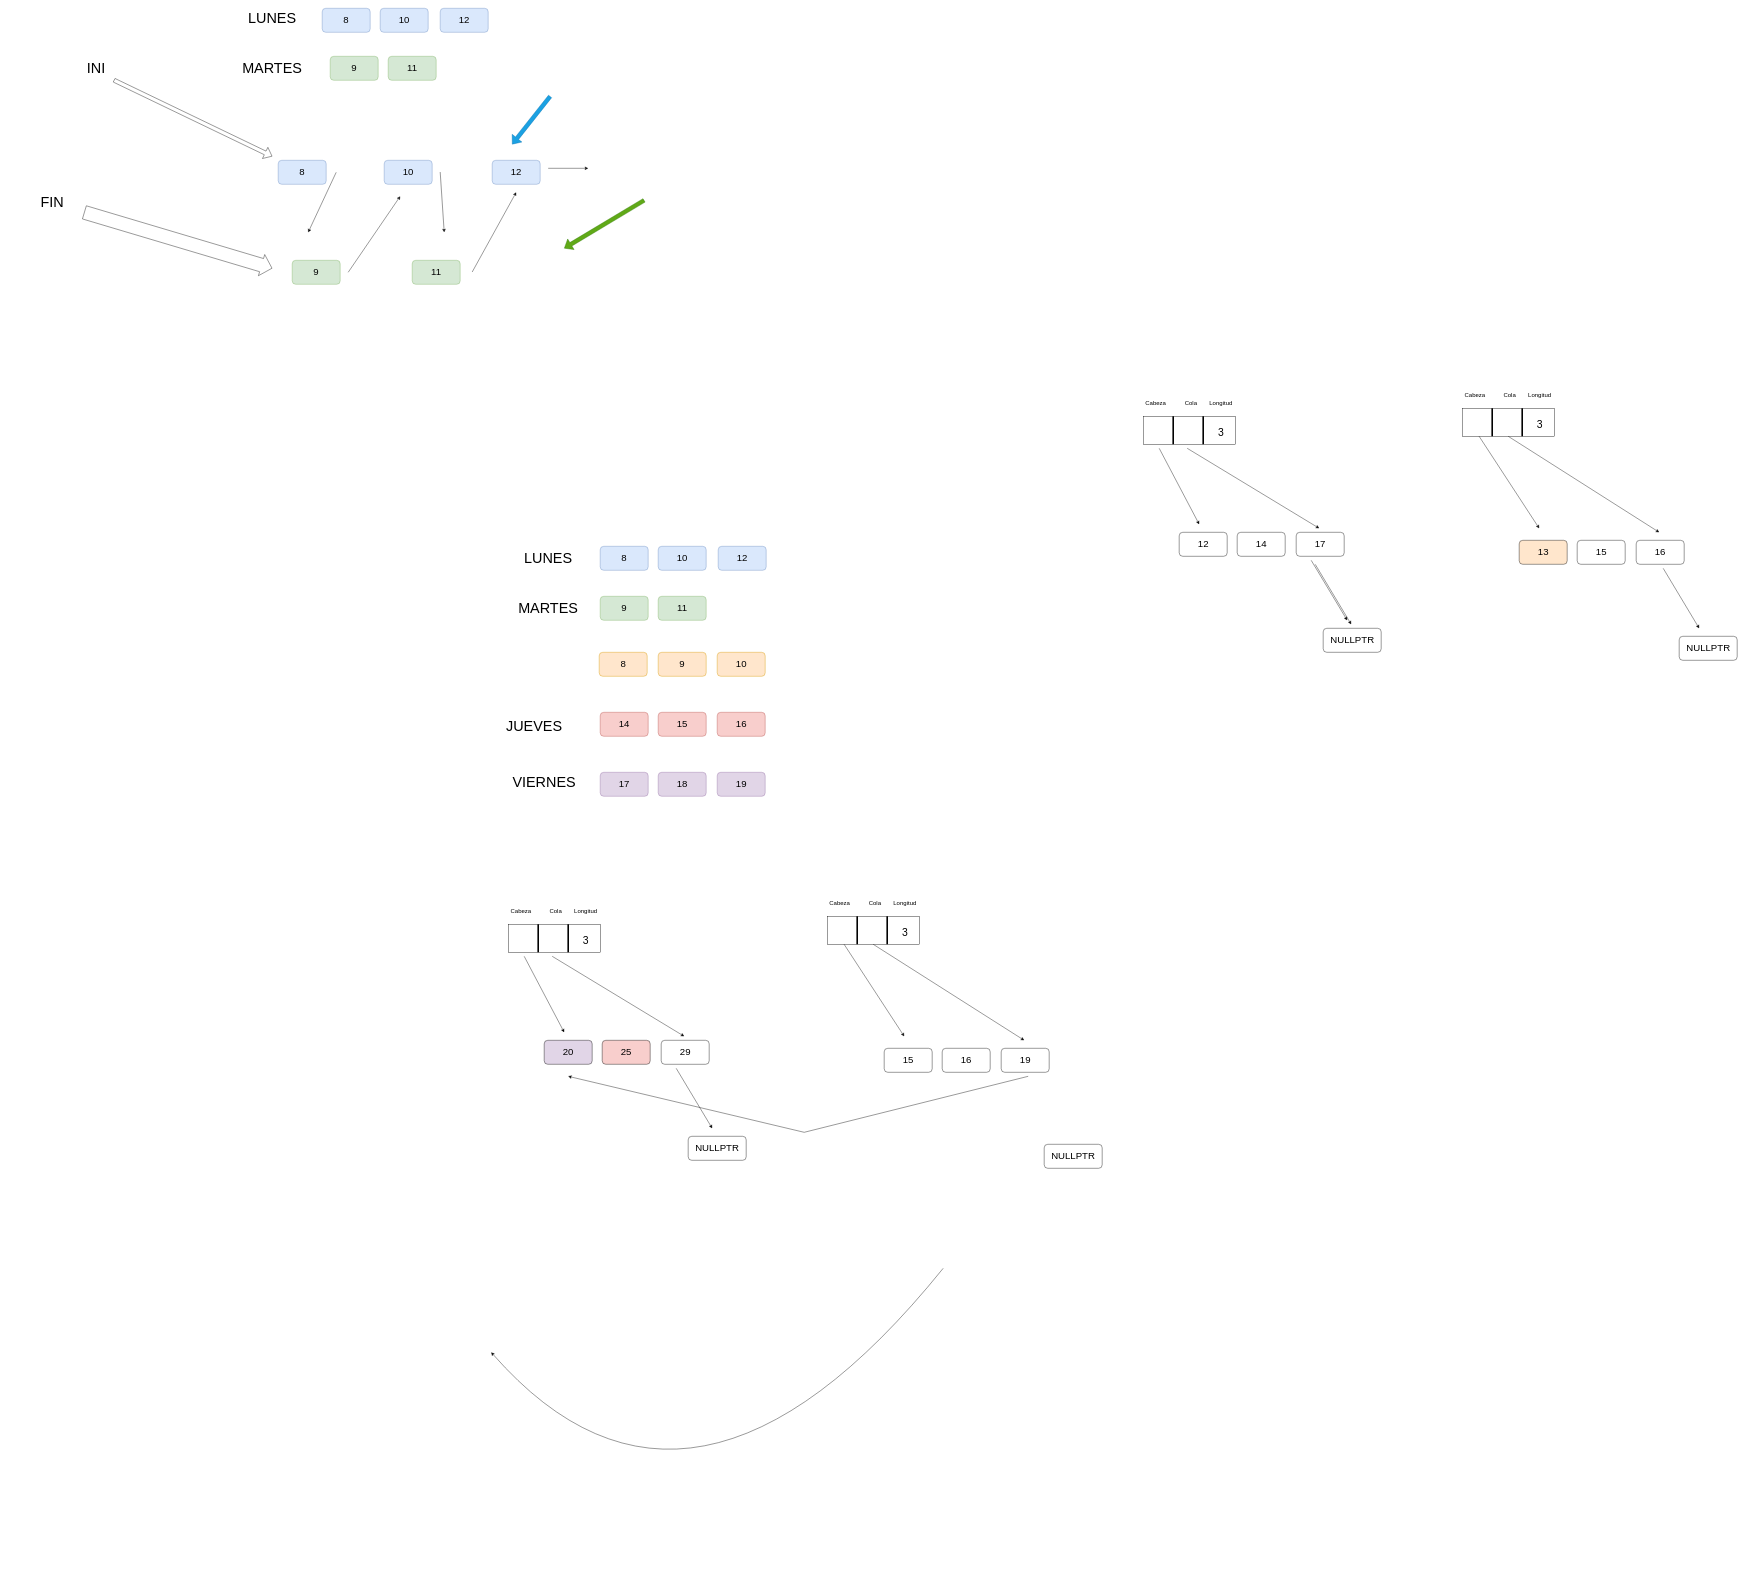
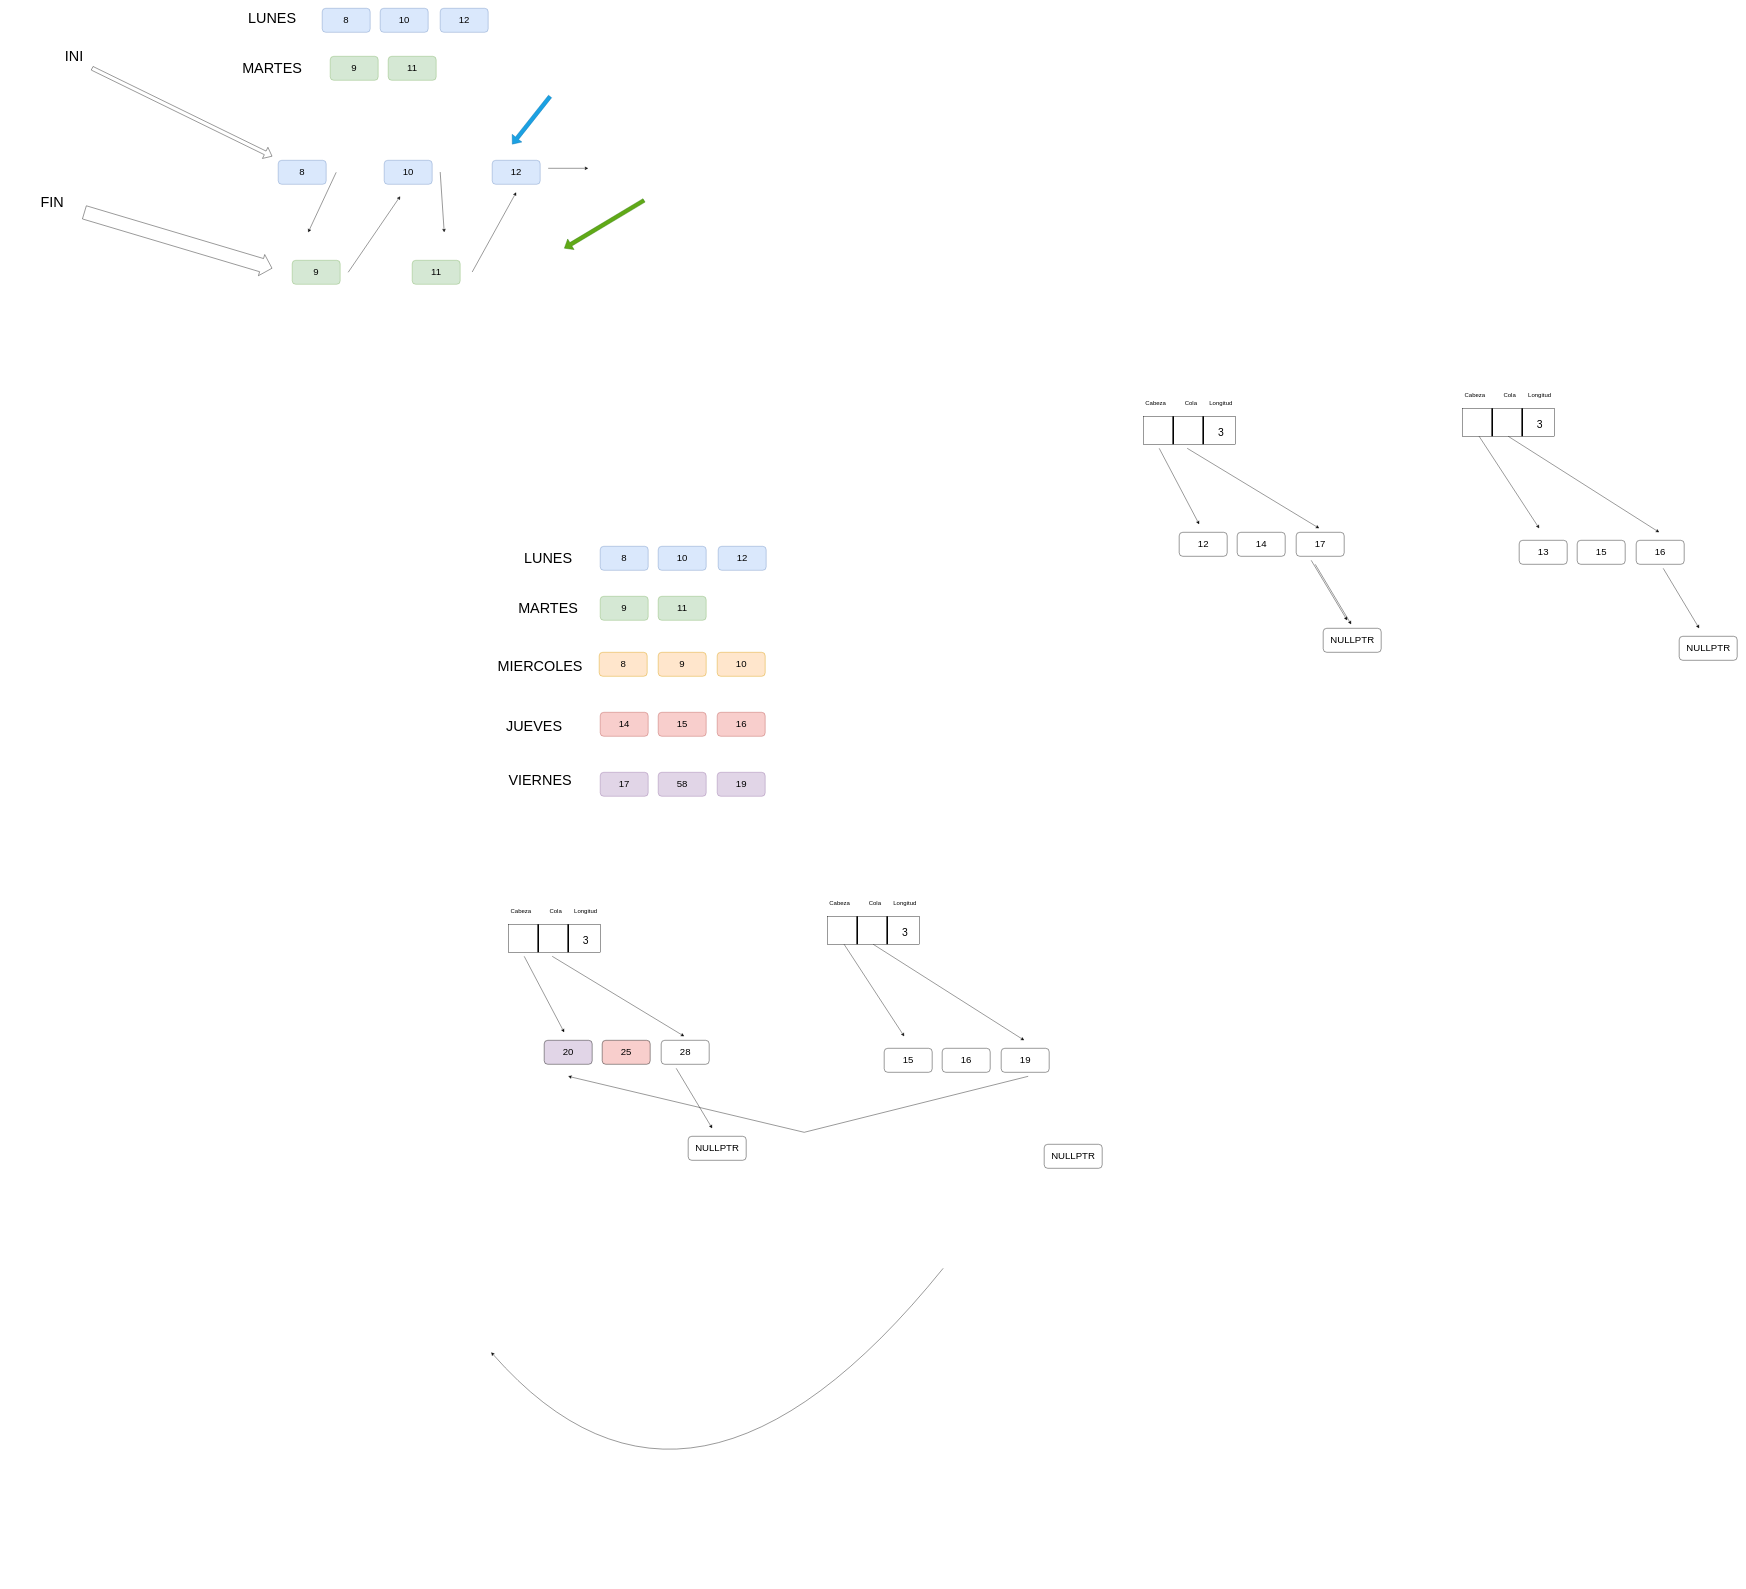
node "INI": moved (96, 68) -> (74, 56)
node "13": fillcolor #ffe6cc -> #ffffff
node "MIERCOLES": added
node "VIERNES": moved (544, 782) -> (540, 780)
node "18": label "18" -> "58"
node "29": label "29" -> "28"
